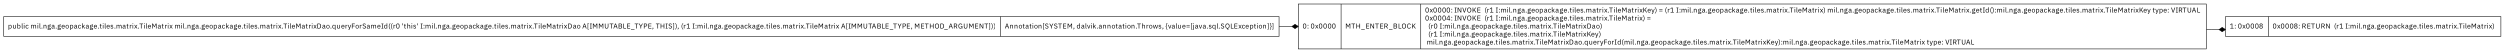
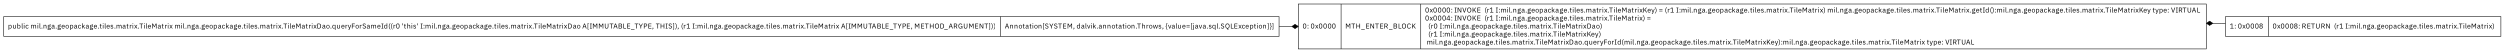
edge "0: 0x0000" -> "1: 0x0008": reversed
